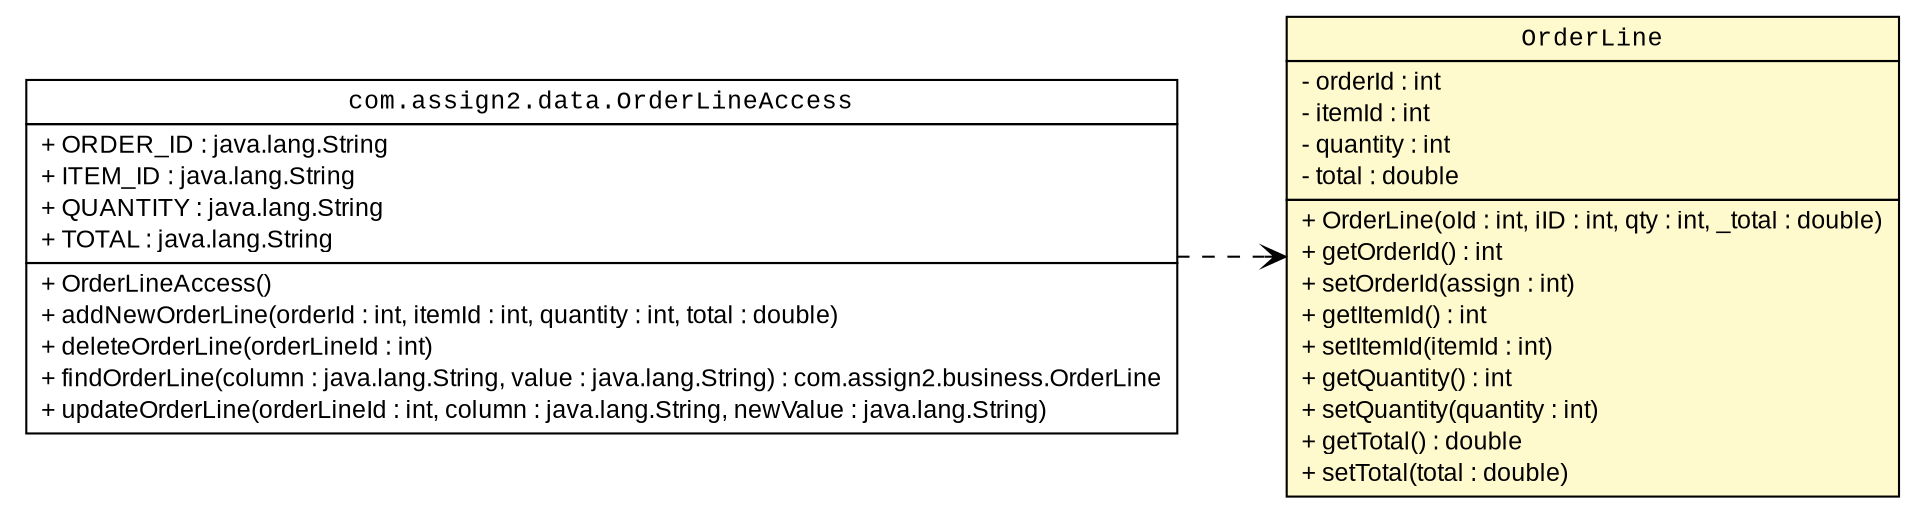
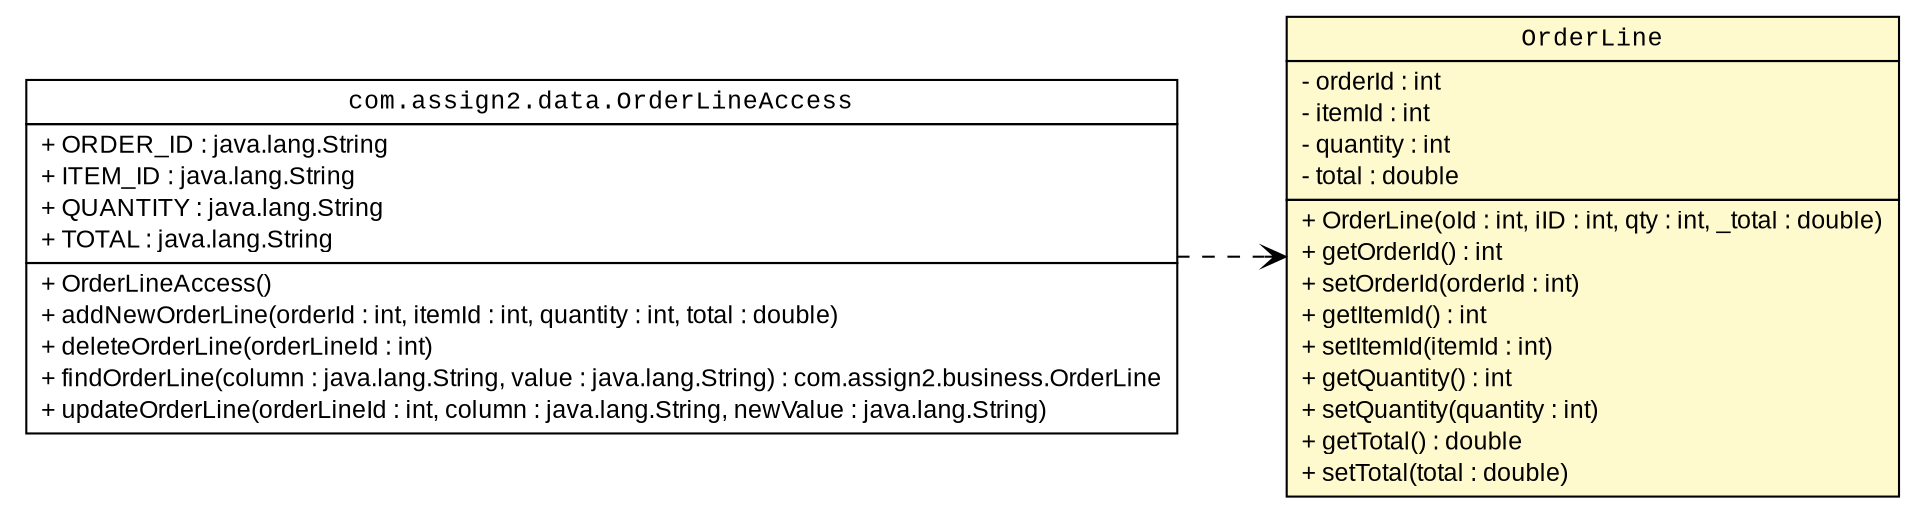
node "OrderLine": text "+ setOrderId(assign : int)" -> "+ setOrderId(orderId : int)"
